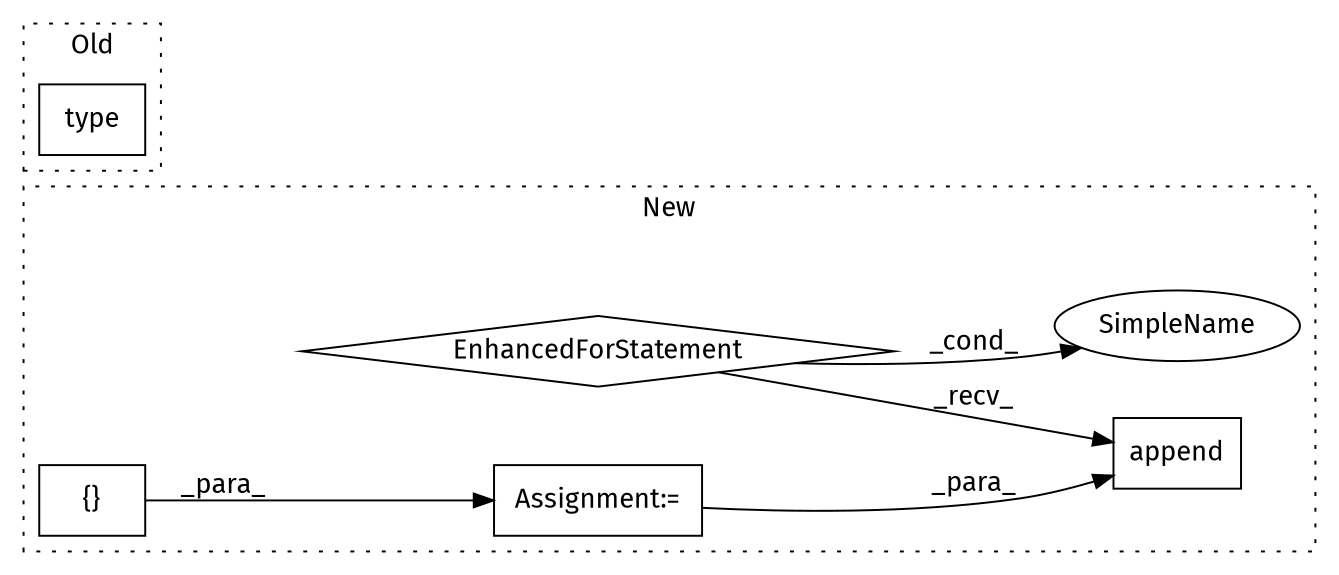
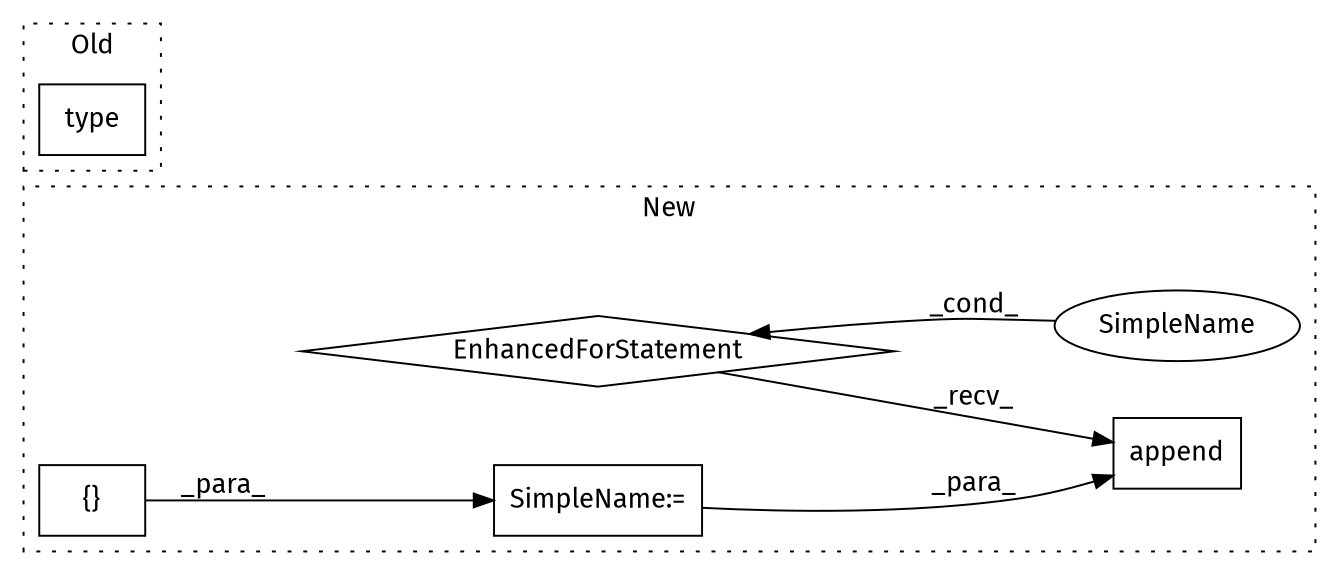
edge "EnhancedForStatement" -> "SimpleName": reversed
node "Assignment:=": label "Assignment:=" -> "SimpleName:="
